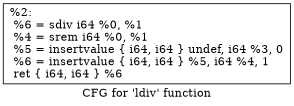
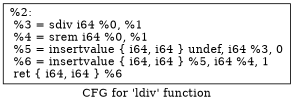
node "%2:": text "%6 = sdiv i64 %0, %1" -> "%3 = sdiv i64 %0, %1"
